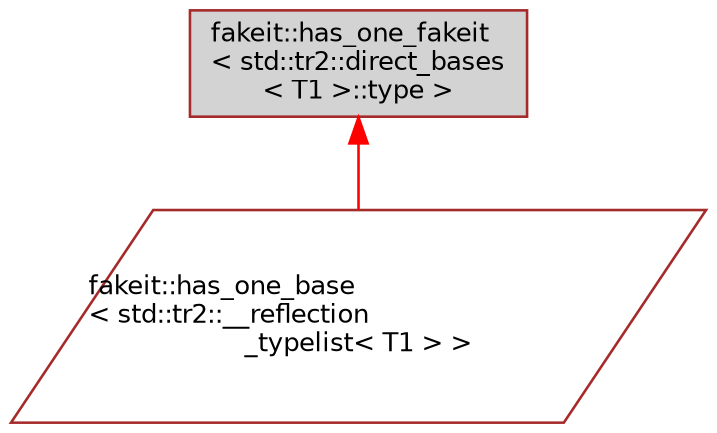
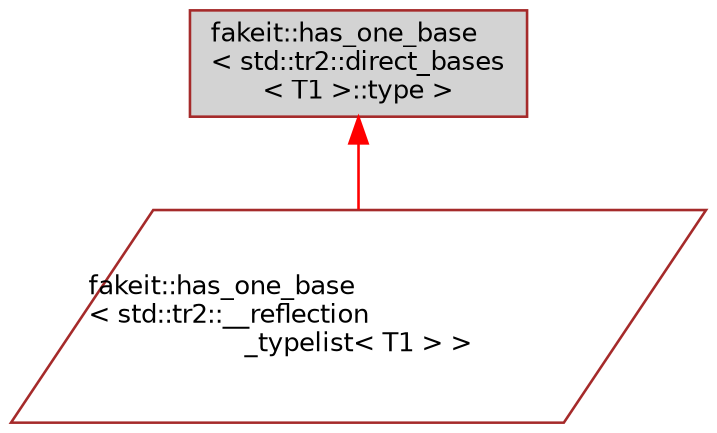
node "fakeit::has_one_fakeit < std::tr2::direct_bases < T1 >::type >": label "fakeit::has_one_fakeit < std::tr2::direct_bases < T1 >::type >" -> "fakeit::has_one_base < std::tr2::direct_bases < T1 >::type >"
